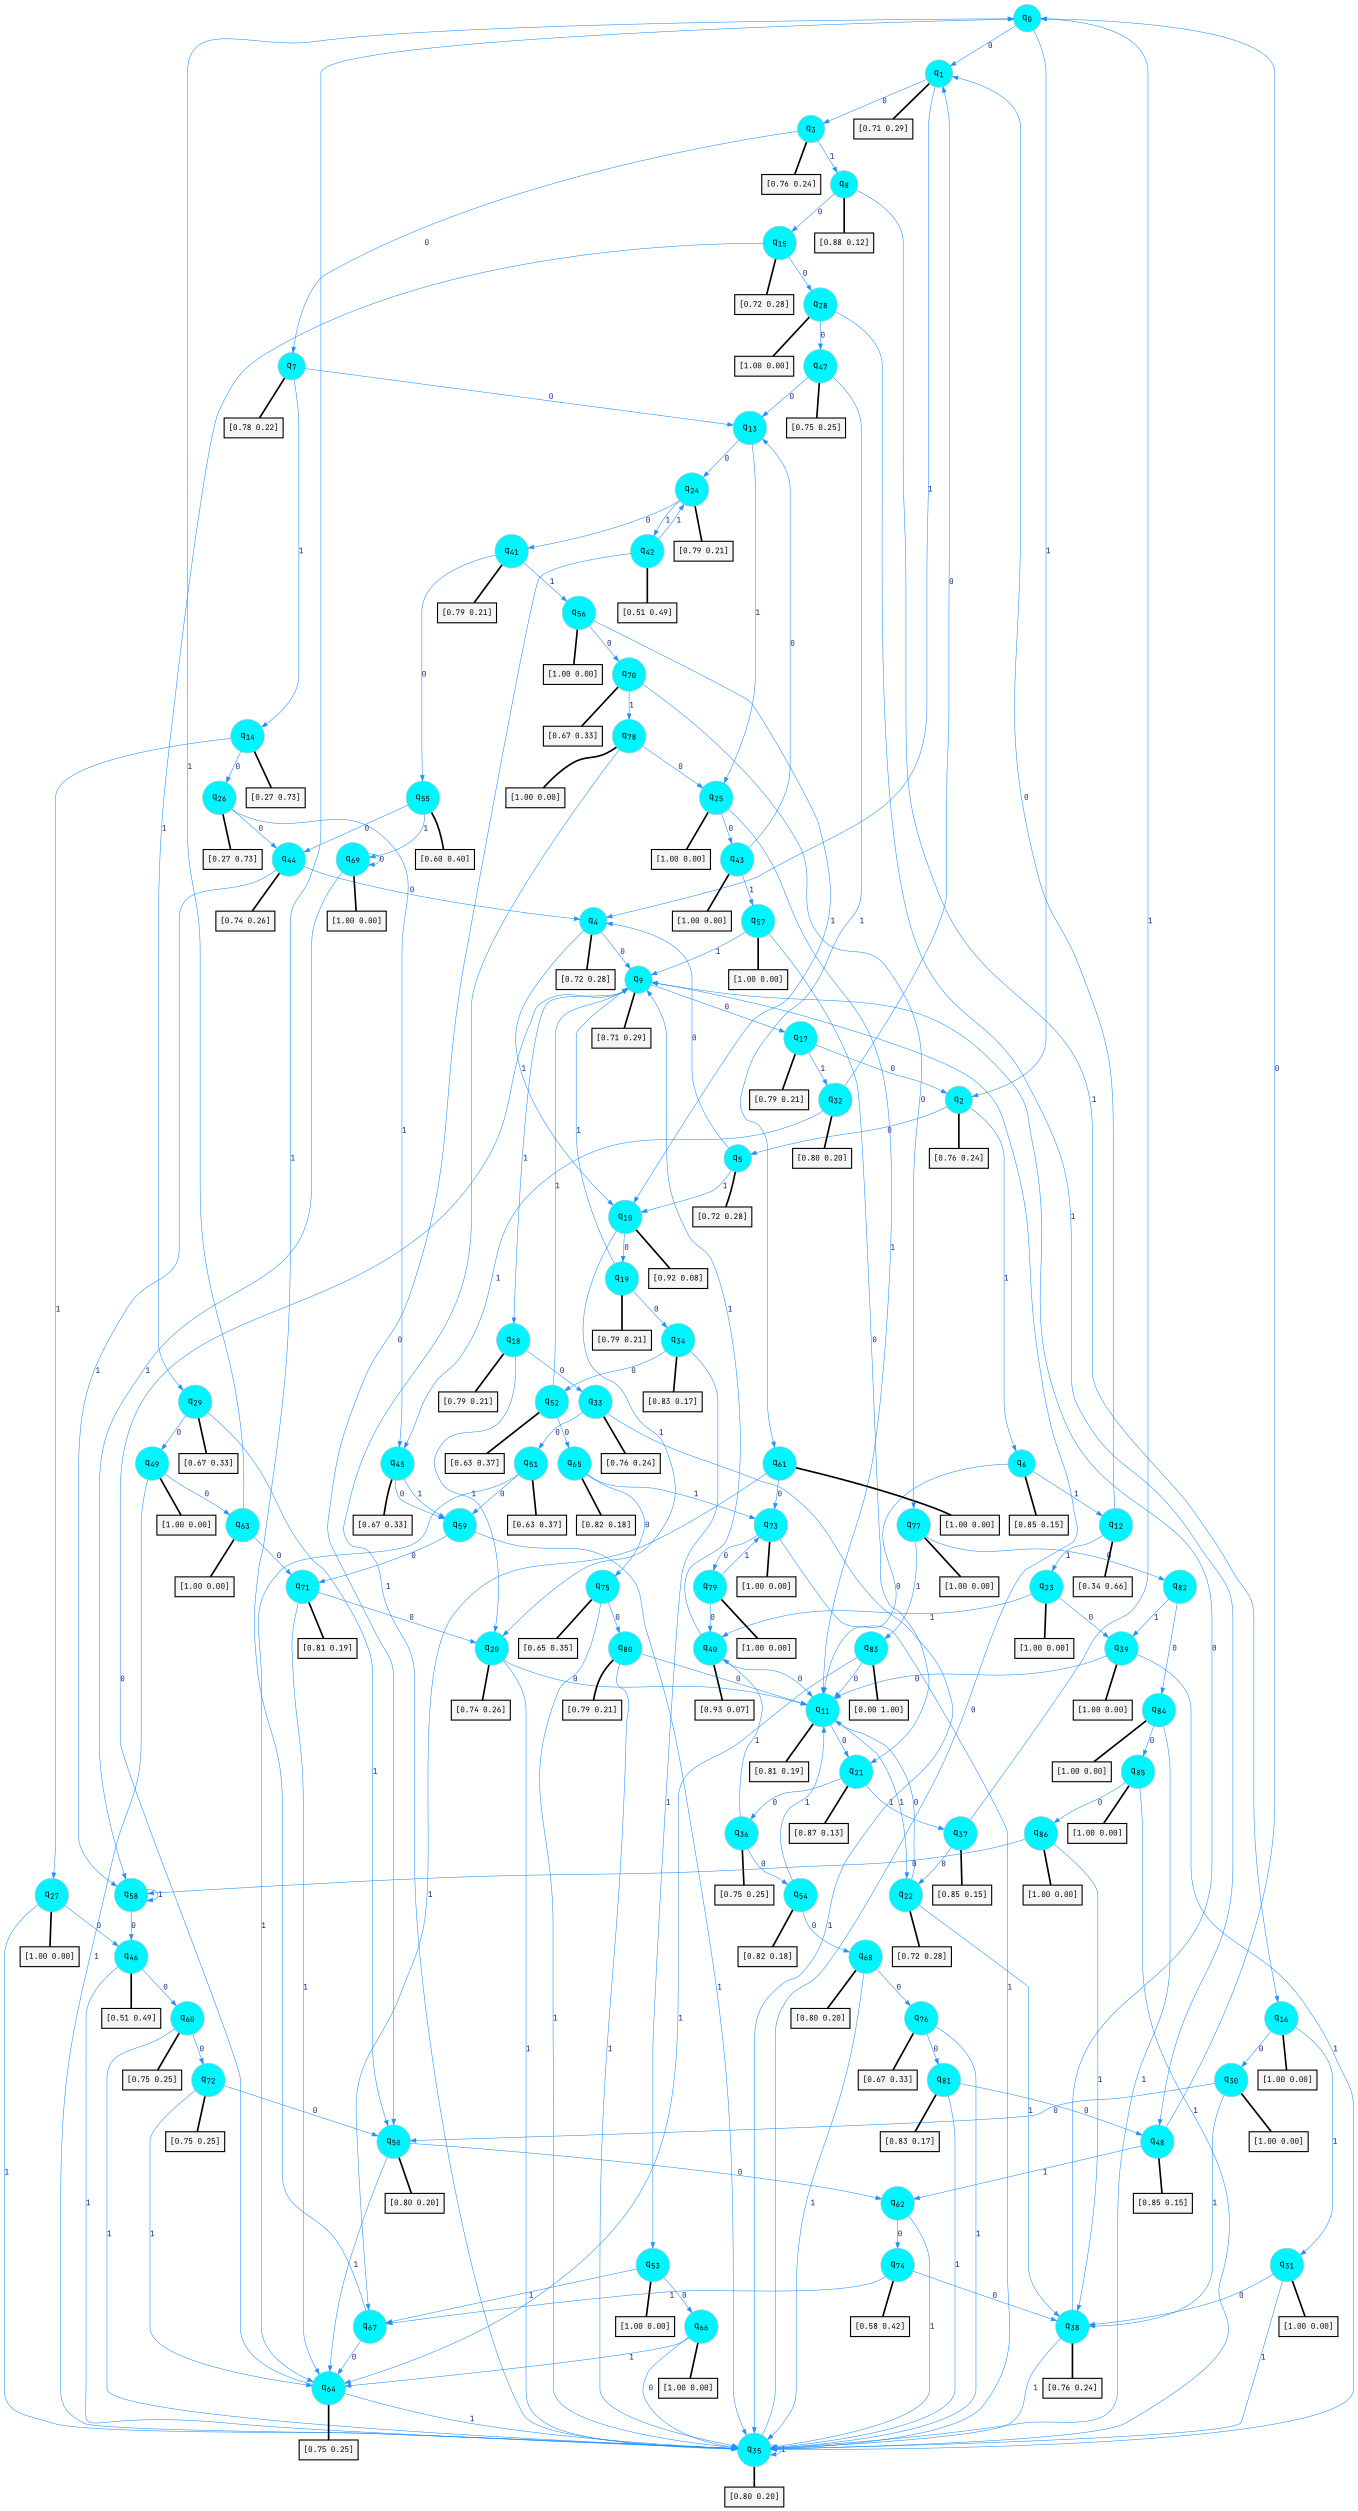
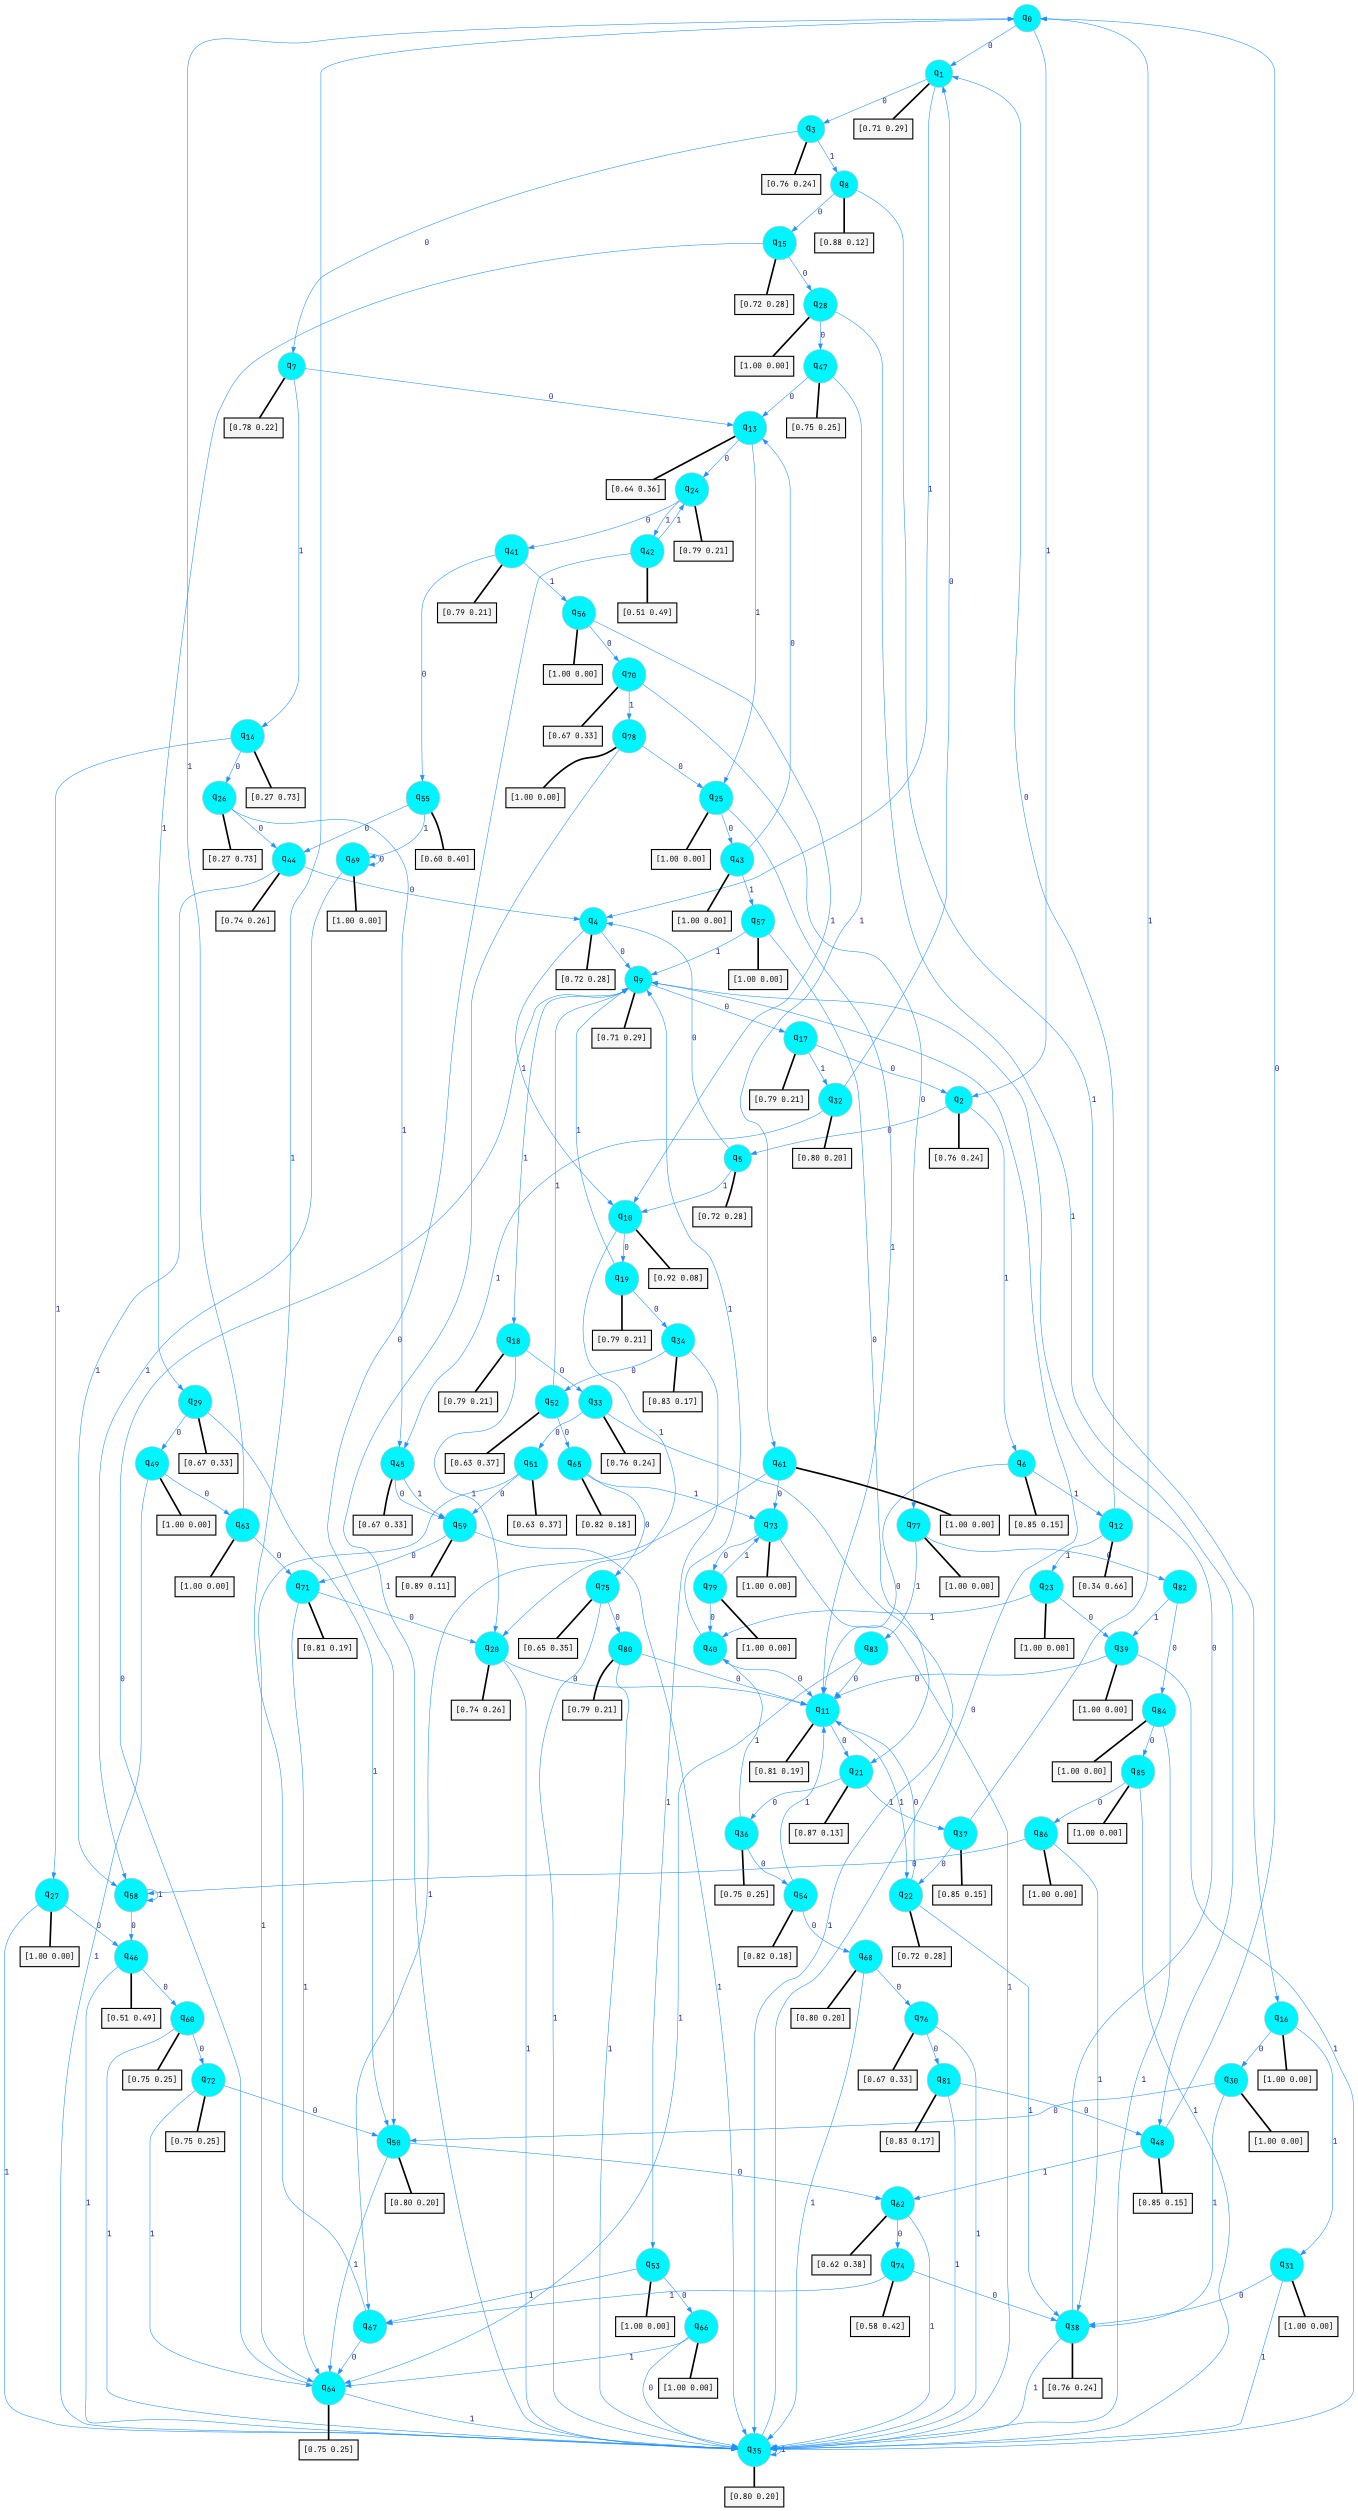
node "[0.64 0.36]": added
node "[0.89 0.11]": added
node "[0.93 0.07]": removed
node "[0.00 1.00]": removed
node "[0.62 0.38]": added
